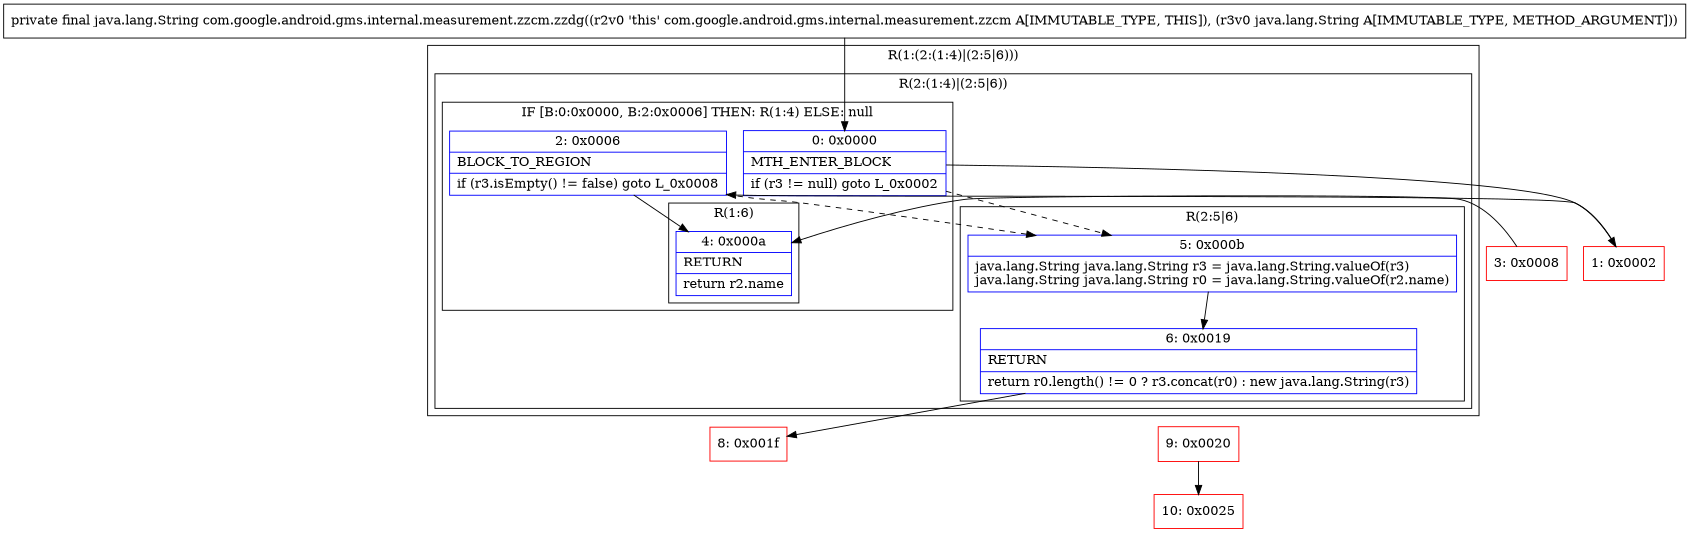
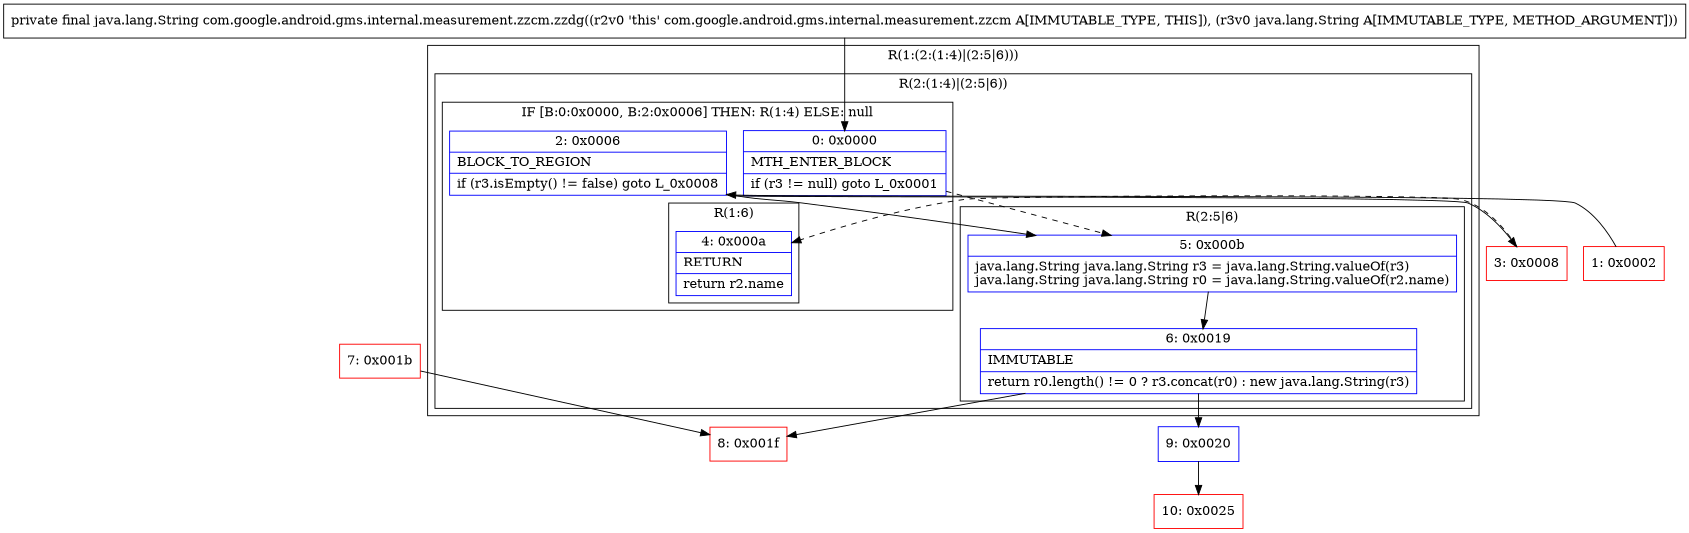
edge "0: 0x0000" -> "1: 0x0002": removed
node "0: 0x0000": text "if (r3 != null) goto L_0x0002" -> "if (r3 != null) goto L_0x0001"
edge "3: 0x0008" -> "4: 0x000a": style solid -> dashed
edge "2: 0x0006" -> "4: 0x000a": now "2: 0x0006" -> "3: 0x0008"
edge "2: 0x0006" -> "5: 0x000b": style dashed -> solid
node "6: 0x0019": text "RETURN" -> "IMMUTABLE"
node "7: 0x001b": added
edge "6: 0x0019" -> "9: 0x0020": added
node "9: 0x0020": color red -> blue
